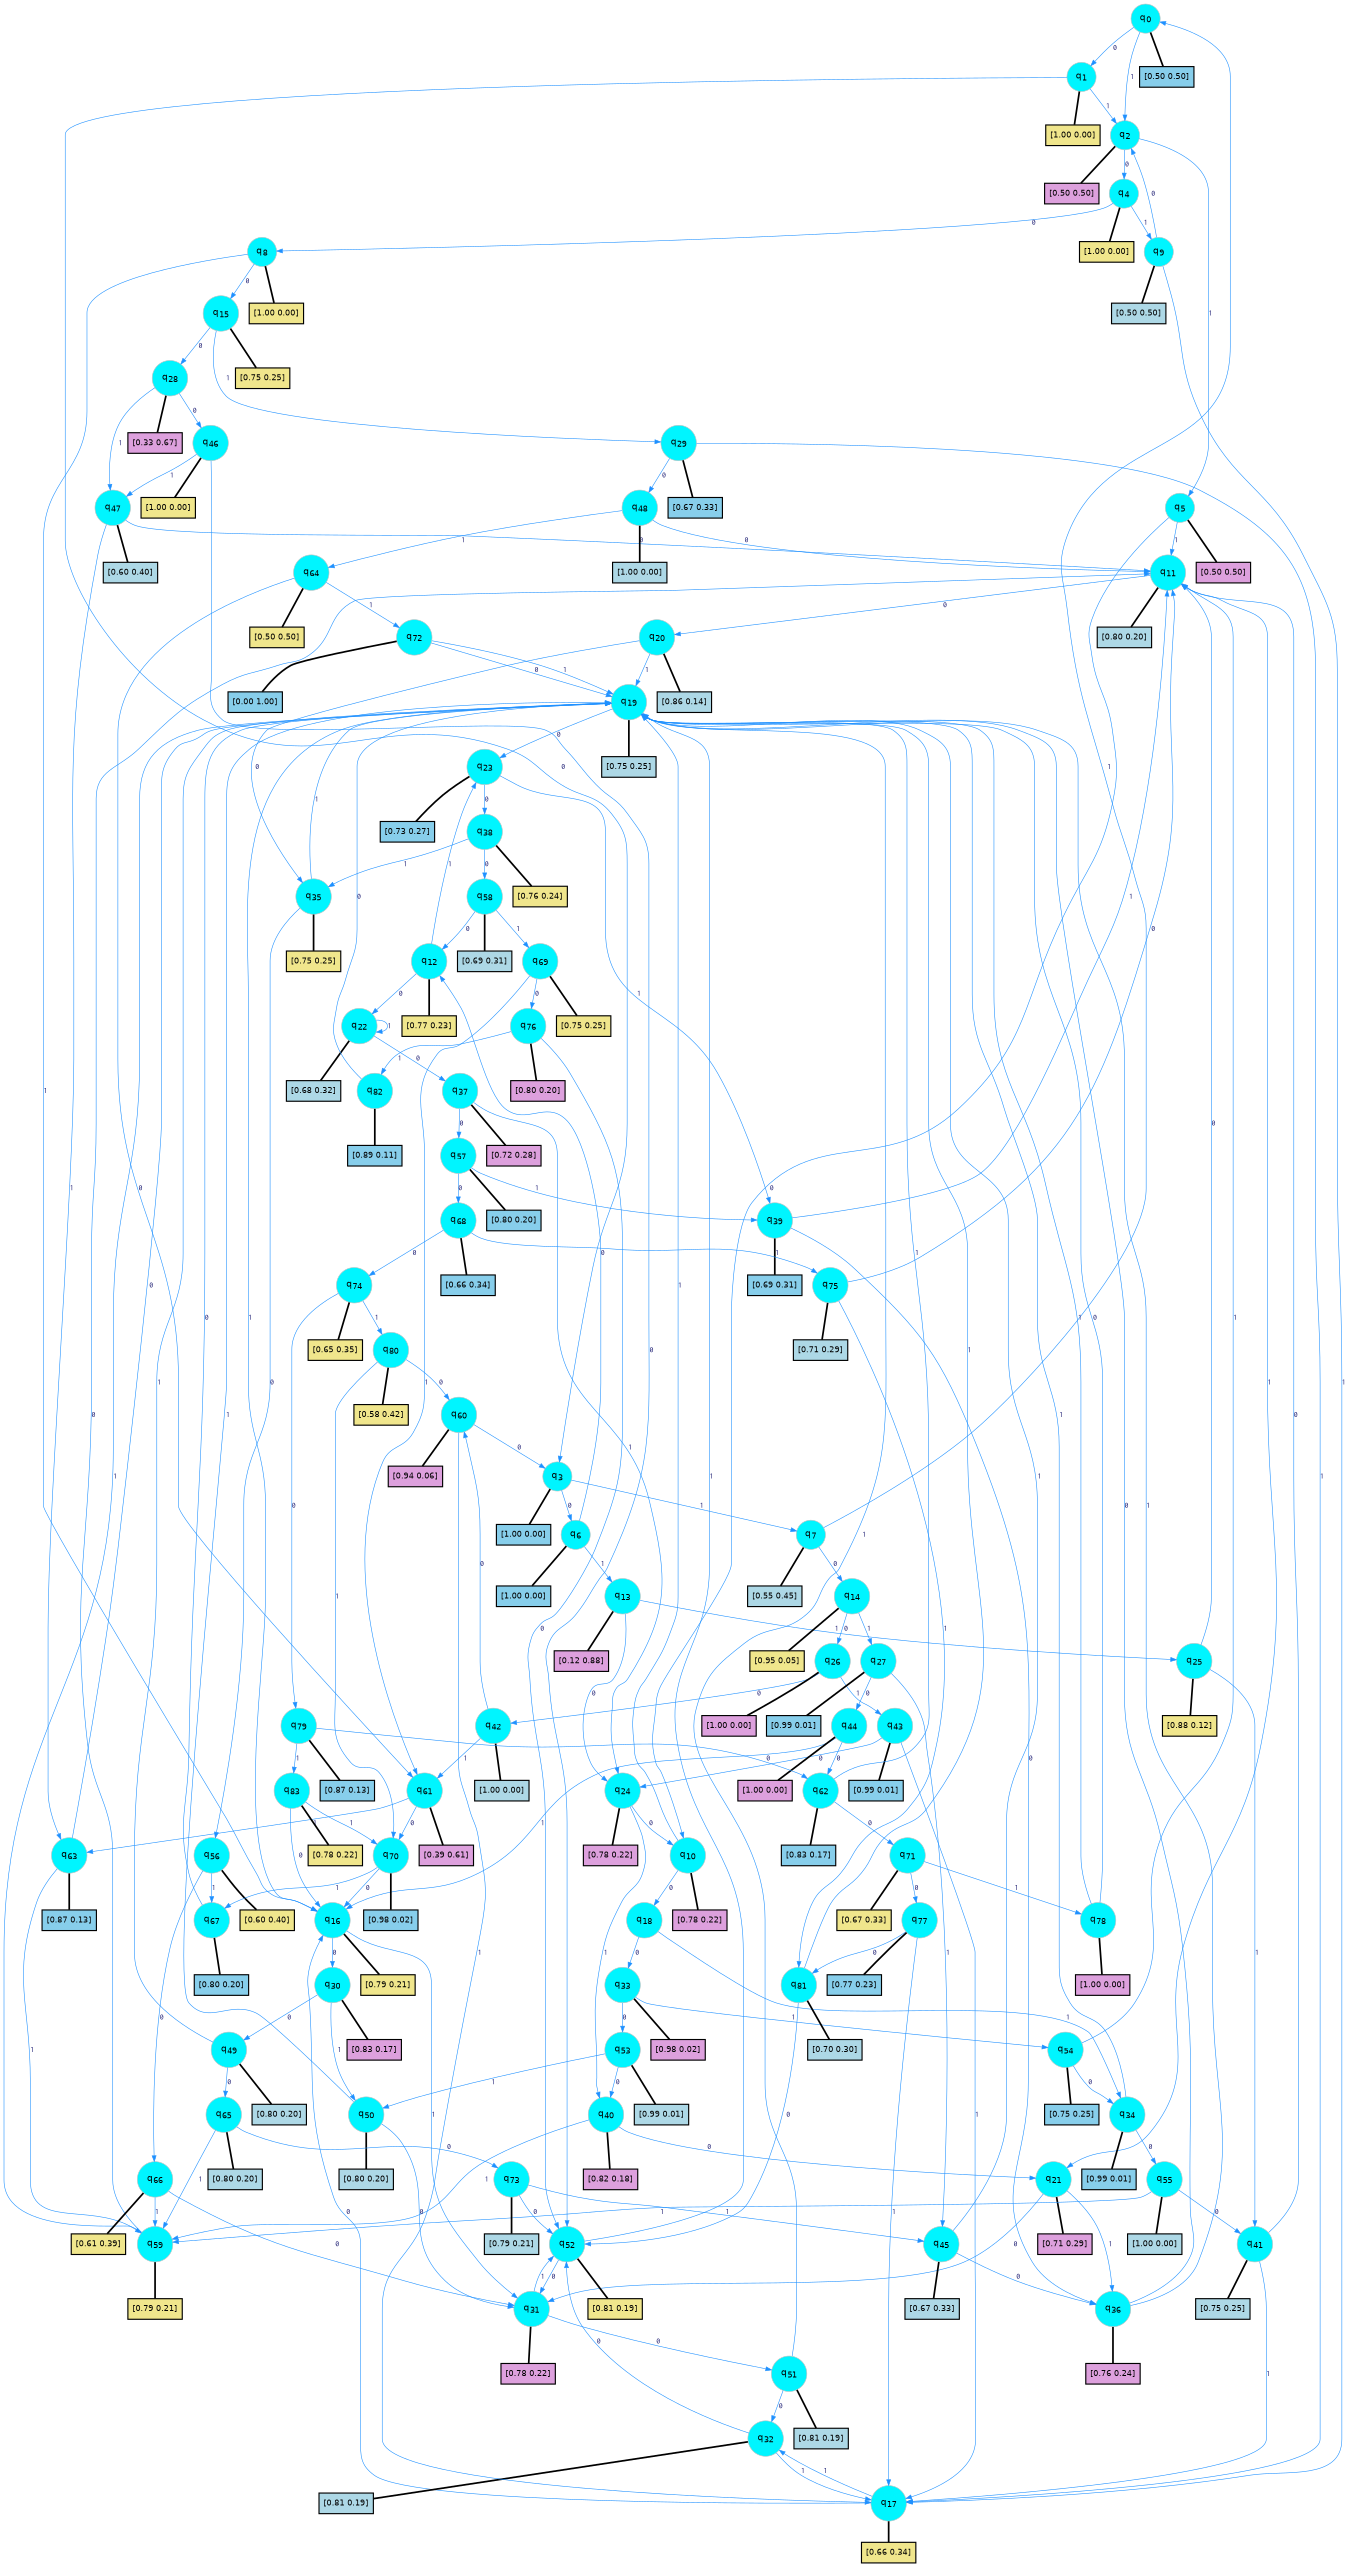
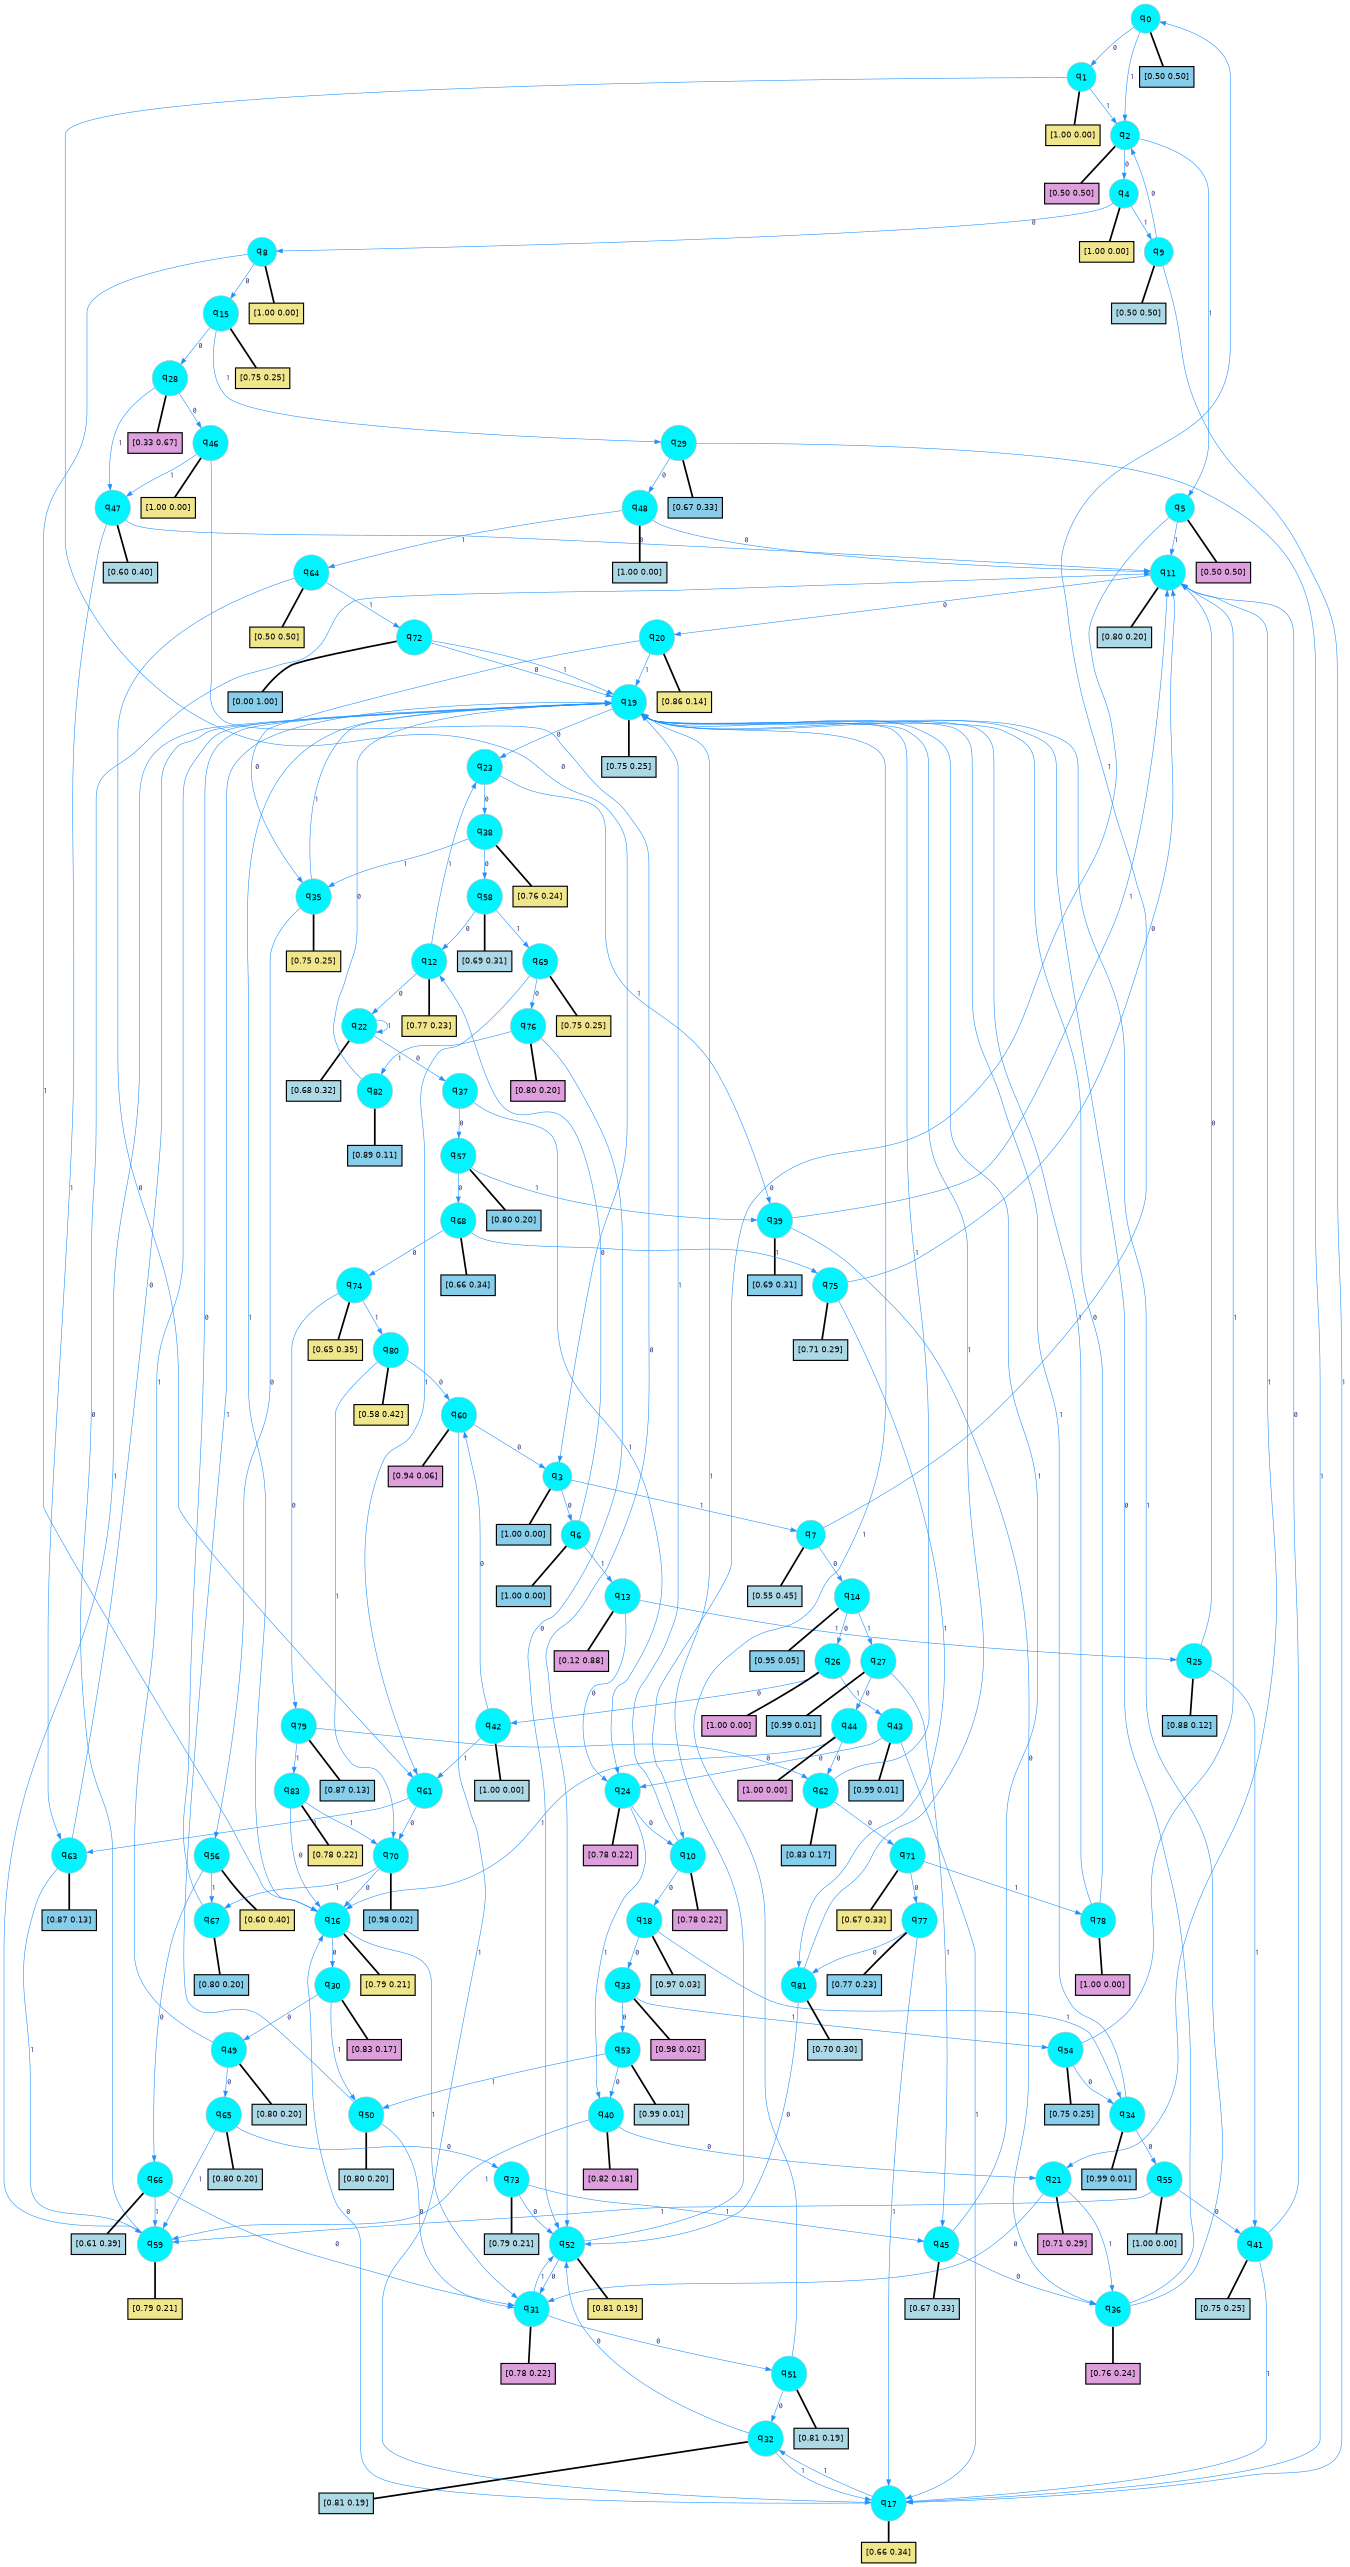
node "[0.86 0.14]": fillcolor lightblue -> khaki
node "[0.73 0.27]": removed
node "[0.72 0.28]": removed
node "[0.95 0.05]": fillcolor khaki -> skyblue
node "[0.88 0.12]": fillcolor khaki -> skyblue
node "[0.39 0.61]": removed
node "[0.97 0.03]": added
node "[0.61 0.39]": fillcolor khaki -> lightblue
